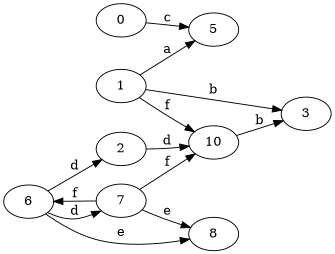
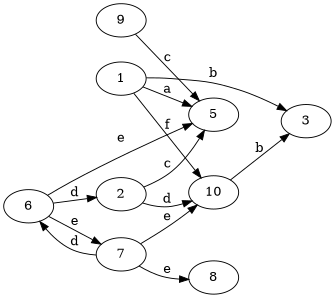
node "0": label "0" -> "9"
edge "7" -> "10": label "f" -> "e"
edge "2" -> "5": added, label "c"
edge "7" -> "6": label "f" -> "d"
edge "6" -> "7": label "d" -> "e"
edge "6" -> "8": now "6" -> "5"
